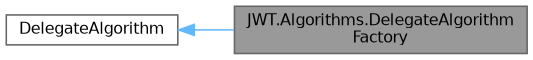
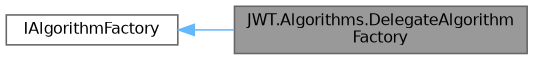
node "DelegateAlgorithm": label "DelegateAlgorithm" -> "IAlgorithmFactory"
